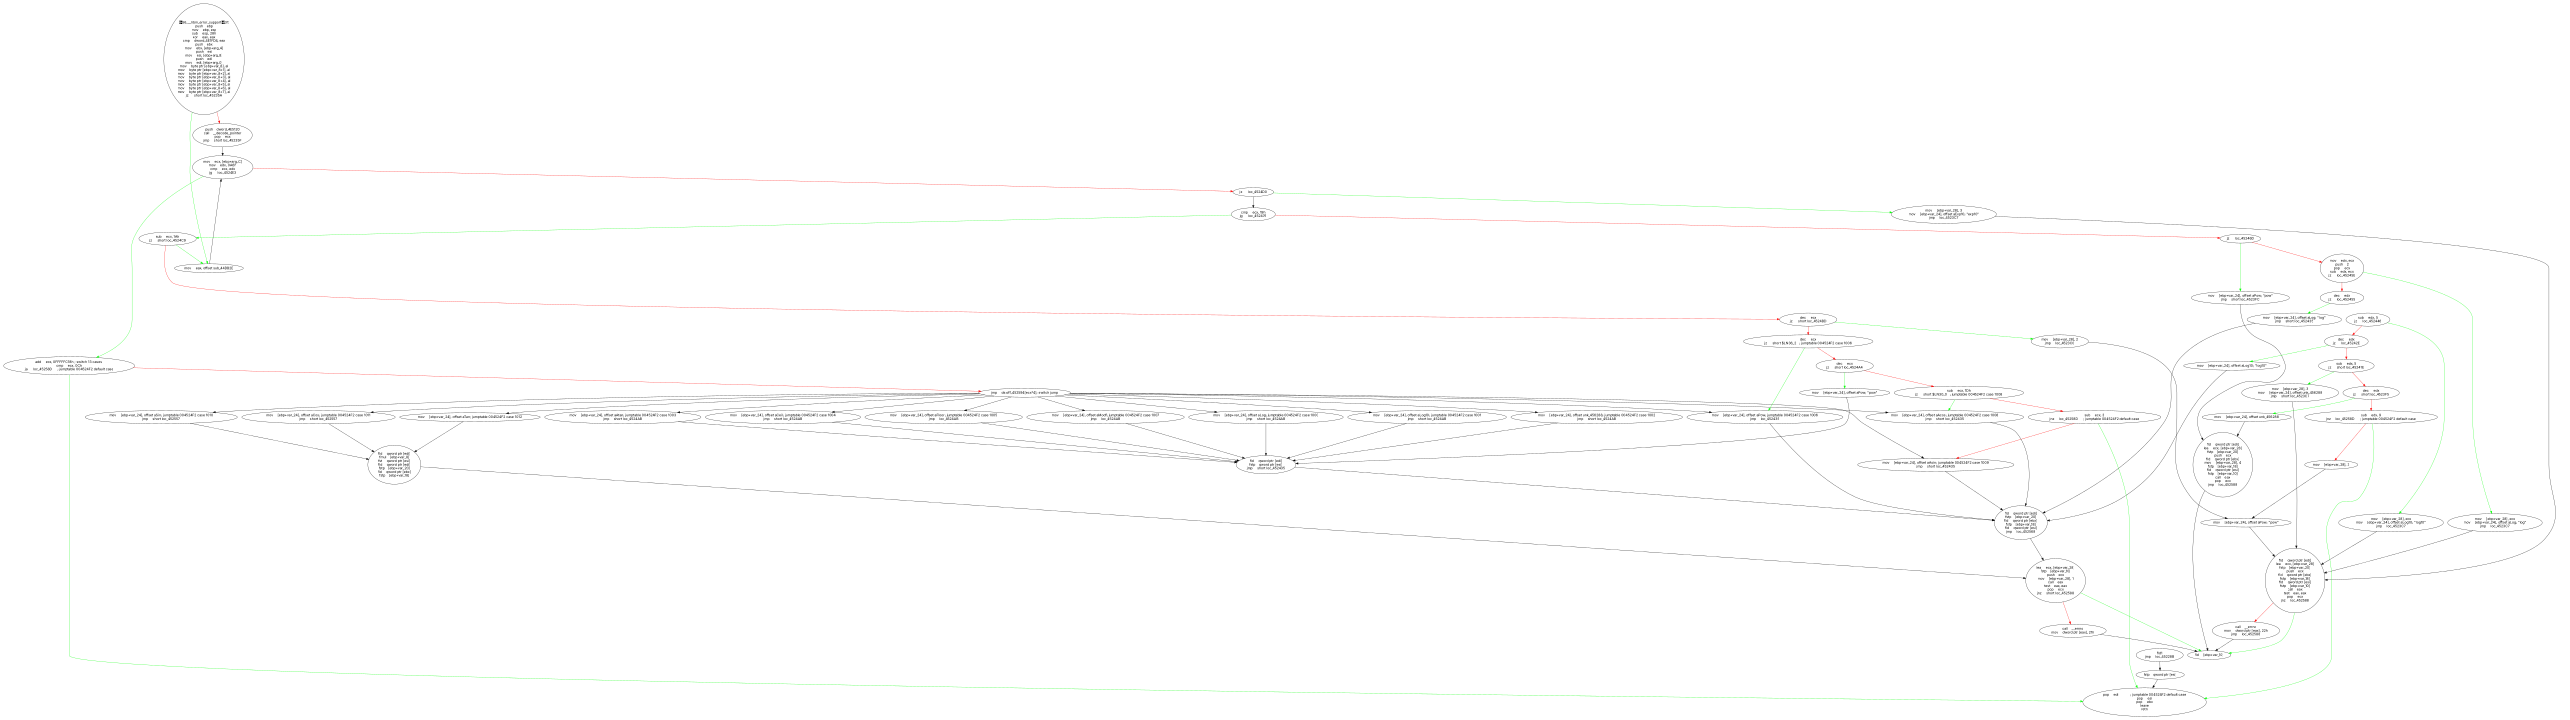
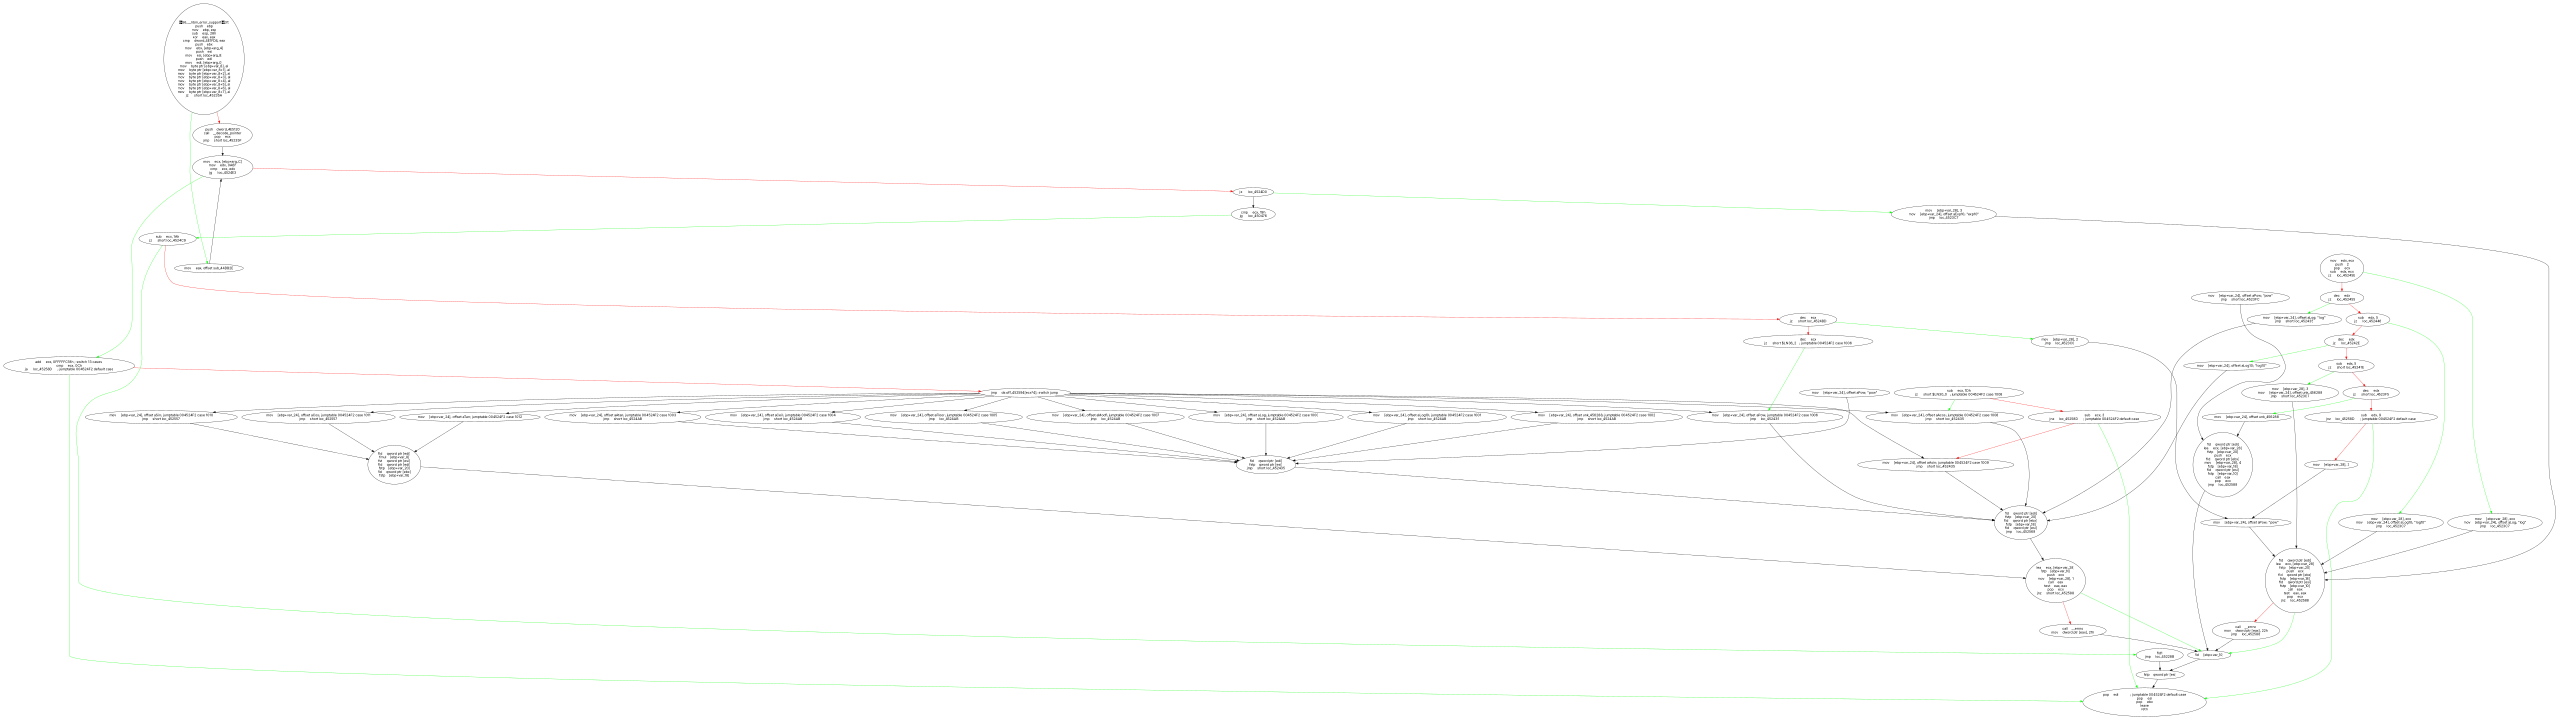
node "cmp     ecx, 19h jg      loc_452476": label "cmp     ecx, 19h jg      loc_452476" -> "cmp     ecx, 19h jg      loc_450476"
node "jz      loc_45246D": removed
edge "sub     ecx, 1Ah jz      short loc_4524C9" -> "mov     eax, offset sub_44DB2E": now "sub     ecx, 1Ah jz      short loc_4524C9" -> "fld1 jmp     loc_45228B"
edge "dec     edx jz      loc_452455" -> "sub     edx, 5 jz      loc_452446": added
node "dec     ecx jz      short loc_4524A4": removed
edge "fld     [ebp+var_10]" -> "fstp    qword ptr [esi]": added
